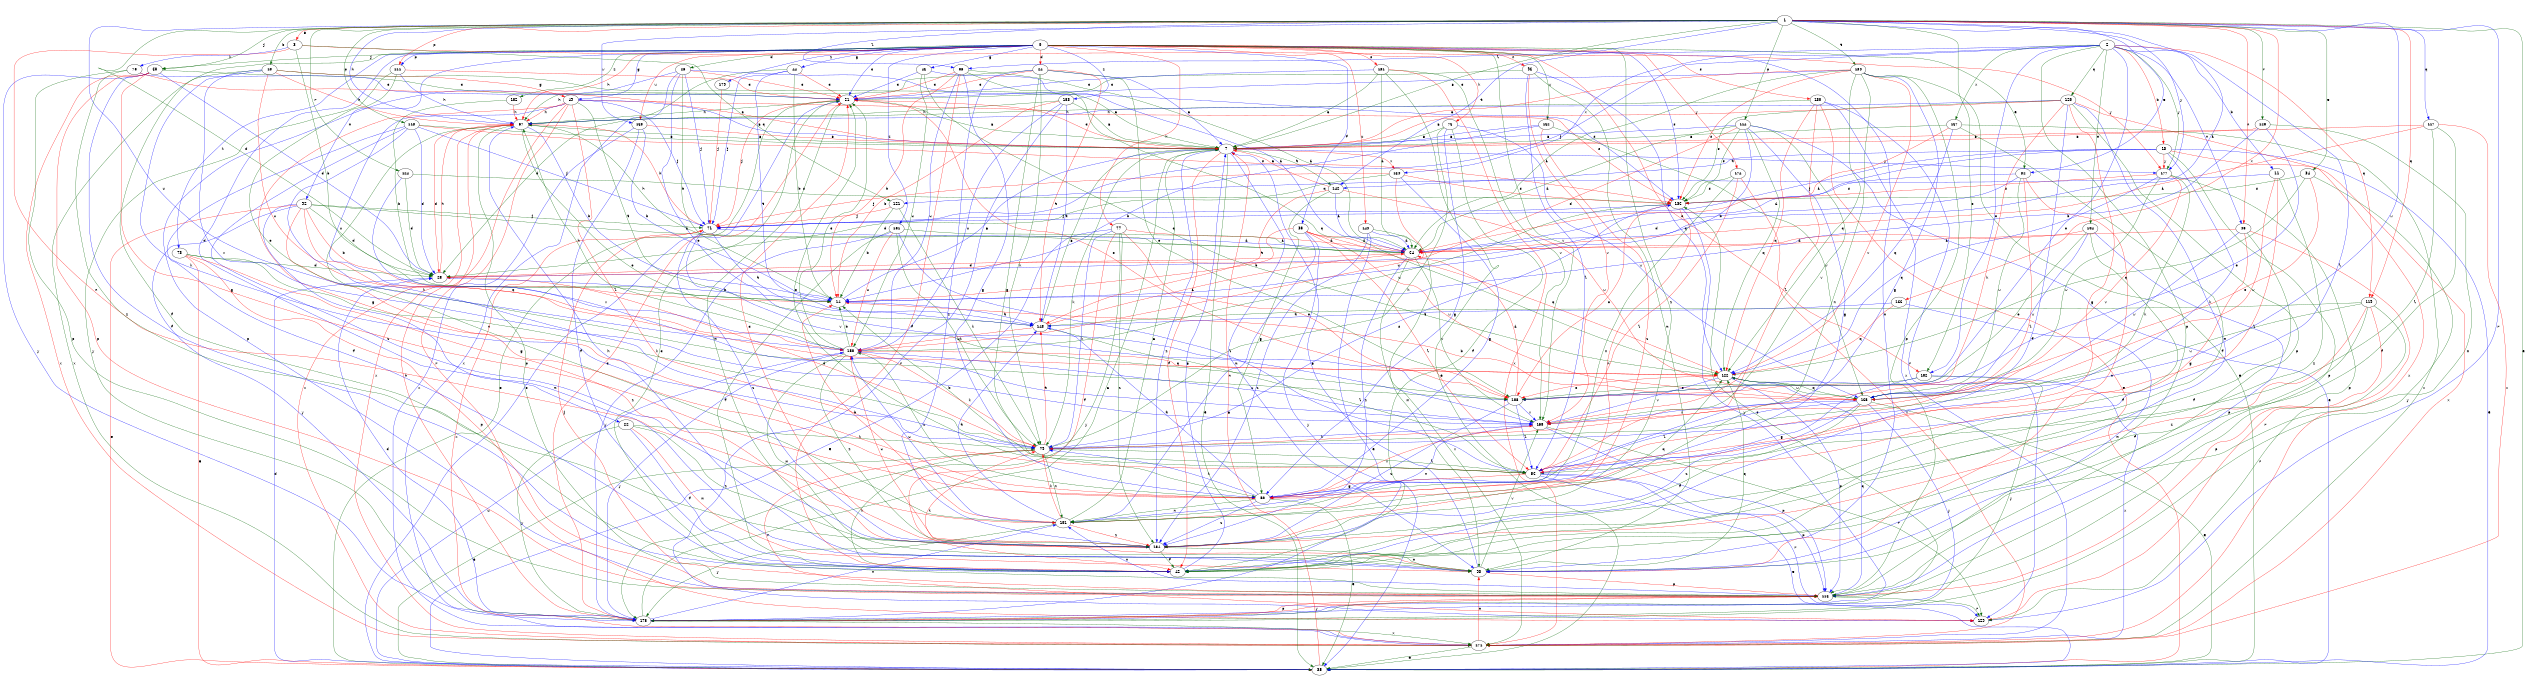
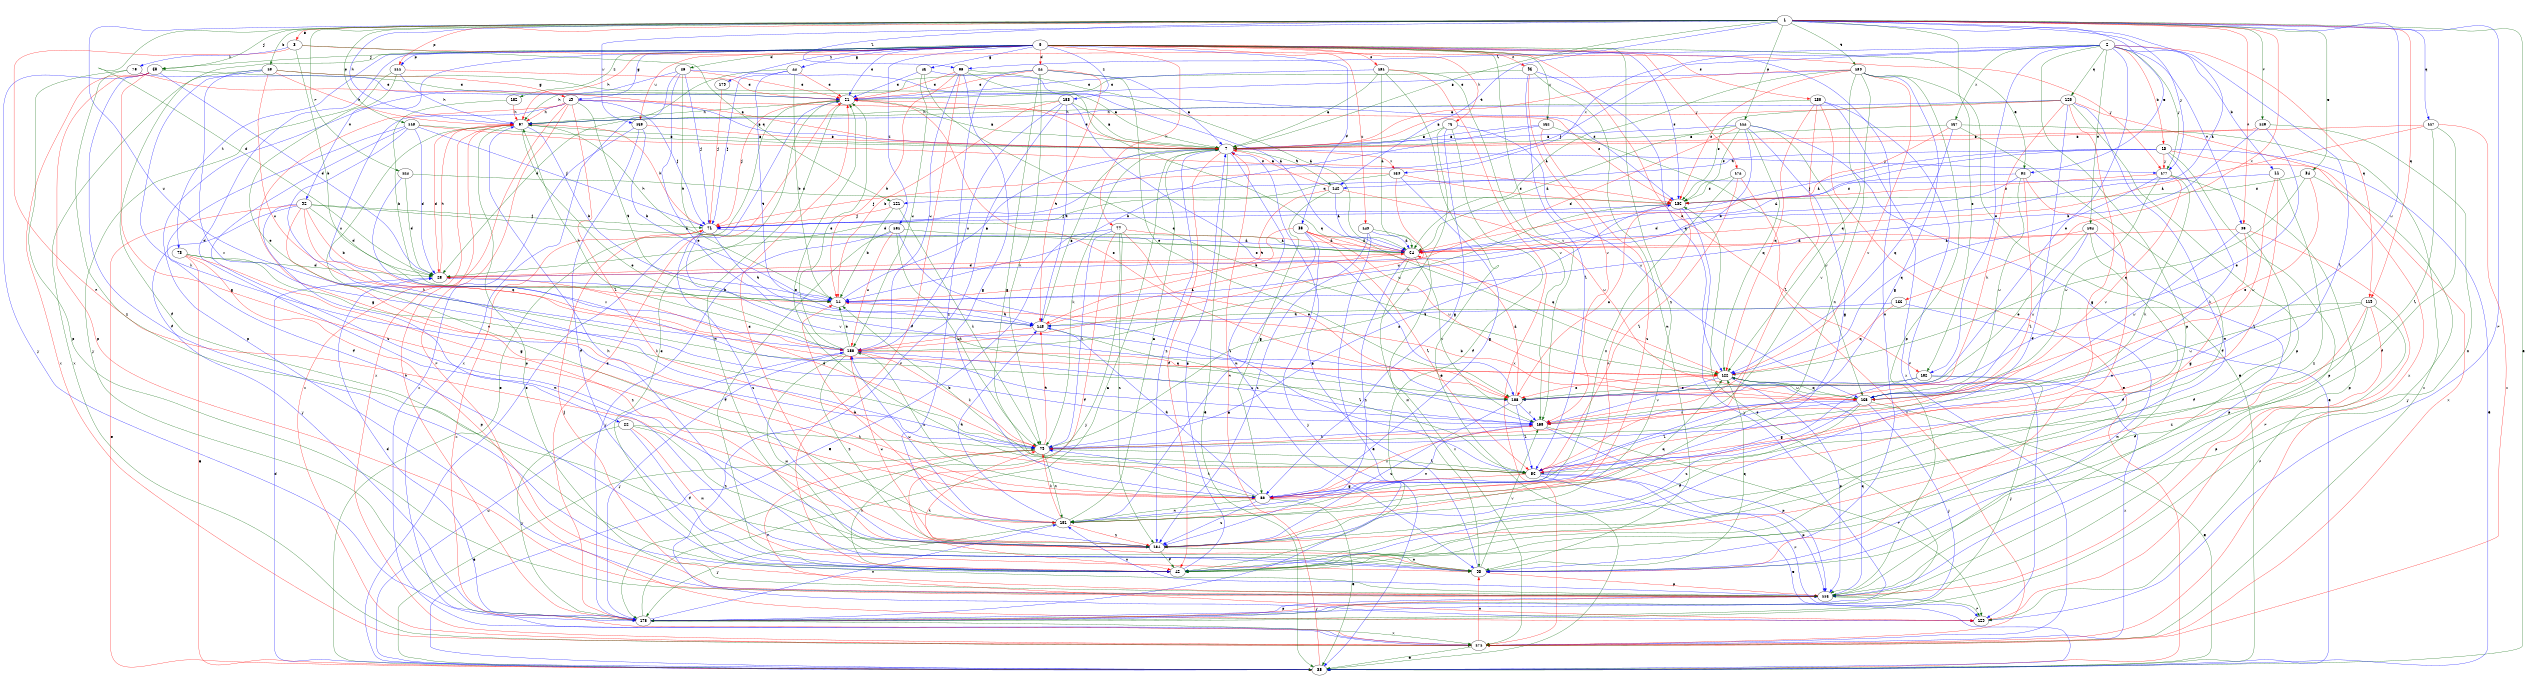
edge "183" -> "108": added, label "o"
edge "178" -> "116": color red -> blue
